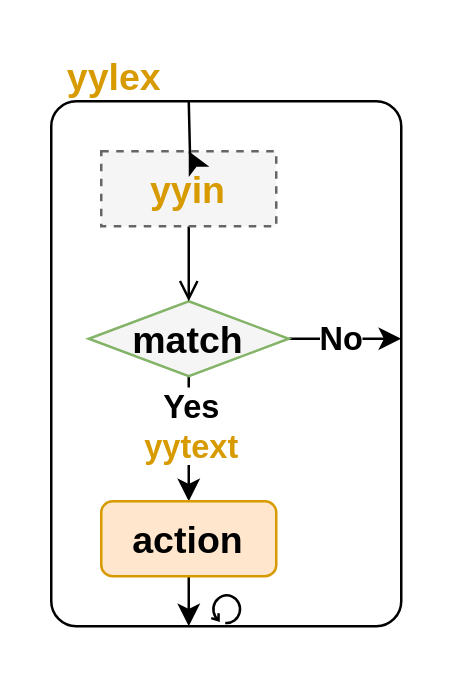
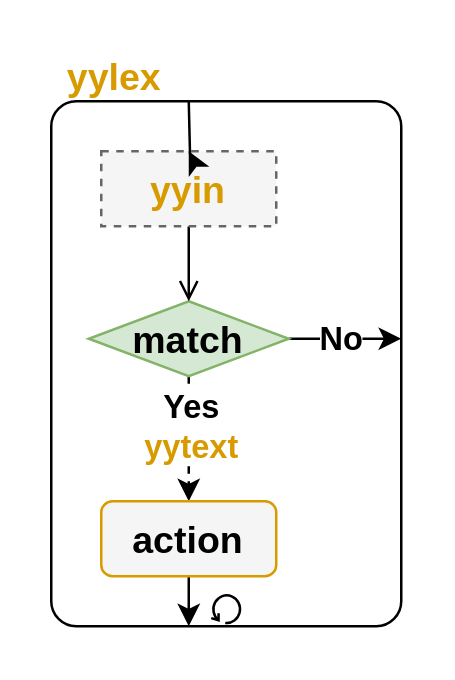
node "match": fillcolor #f5f5f5 -> #d5e8d4
edge "match" -> "action": style solid -> dashed
node "action": fillcolor #ffe6cc -> #f5f5f5
